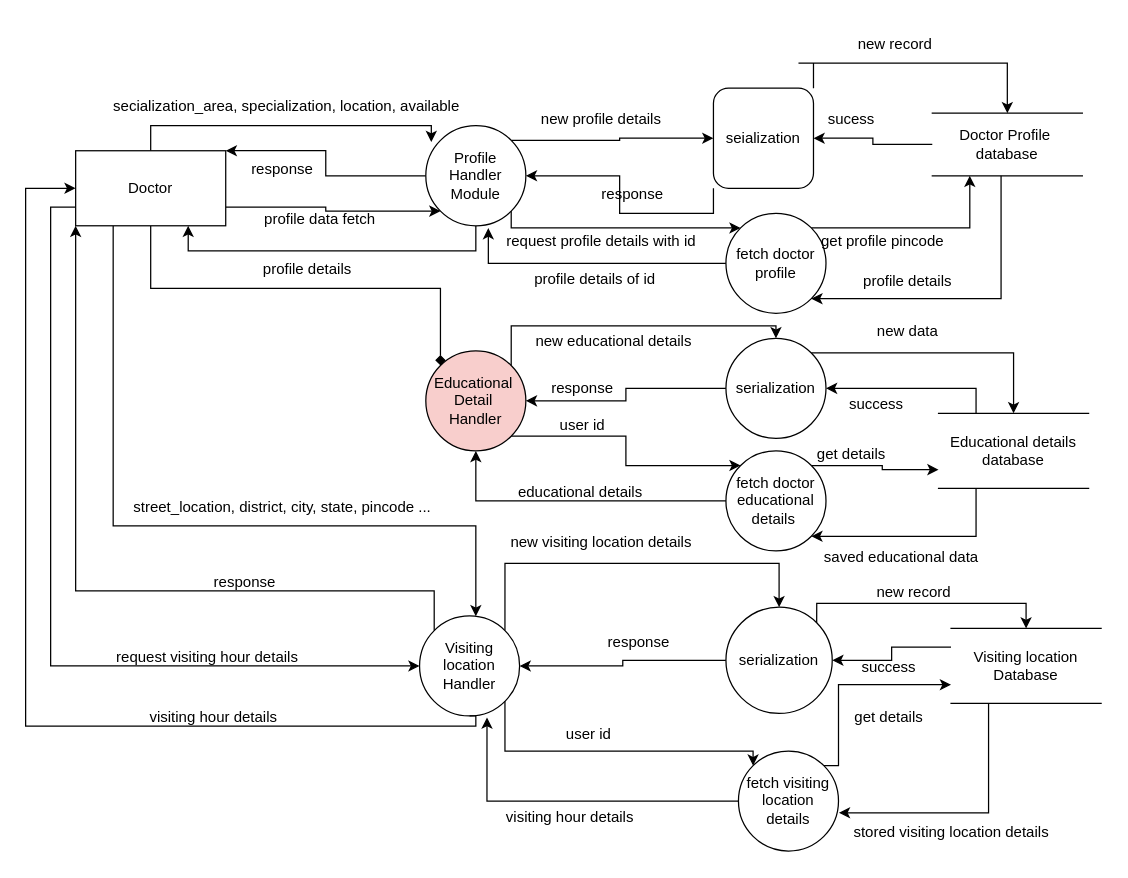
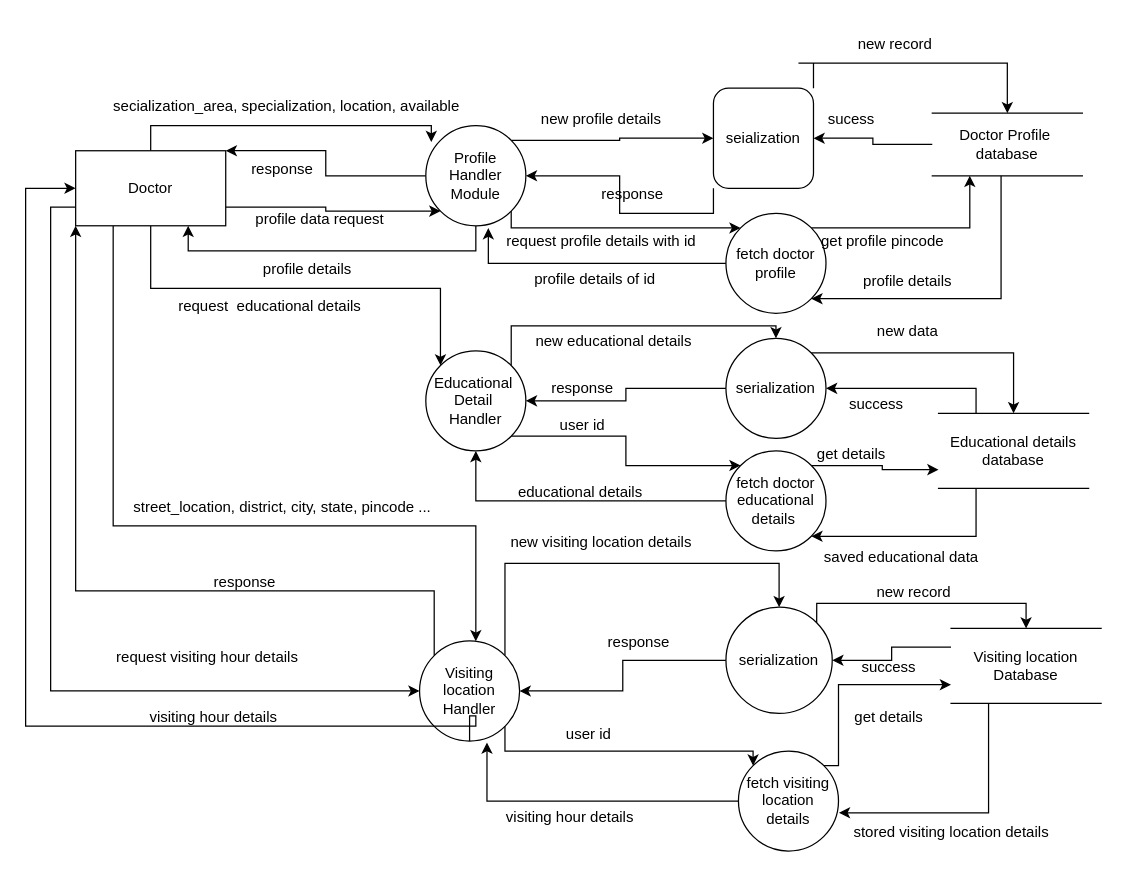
node "profile data fetch": label "profile data fetch" -> "profile data request"
node "request educational details": added
edge "Doctor" -> "Educational Detail Handler": arrowhead diamond -> classic
node "Educational Detail Handler": fillcolor #f8cecc -> #ffffff
node "Visiting location Handler": moved (469, 666) -> (469, 691)
